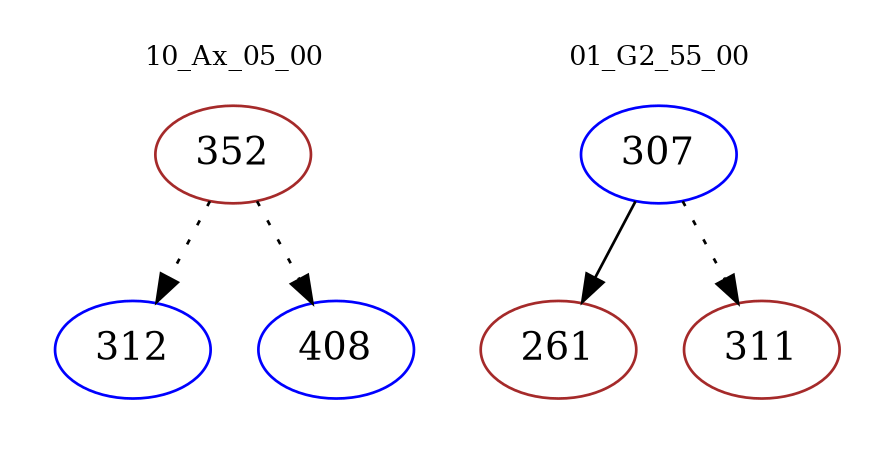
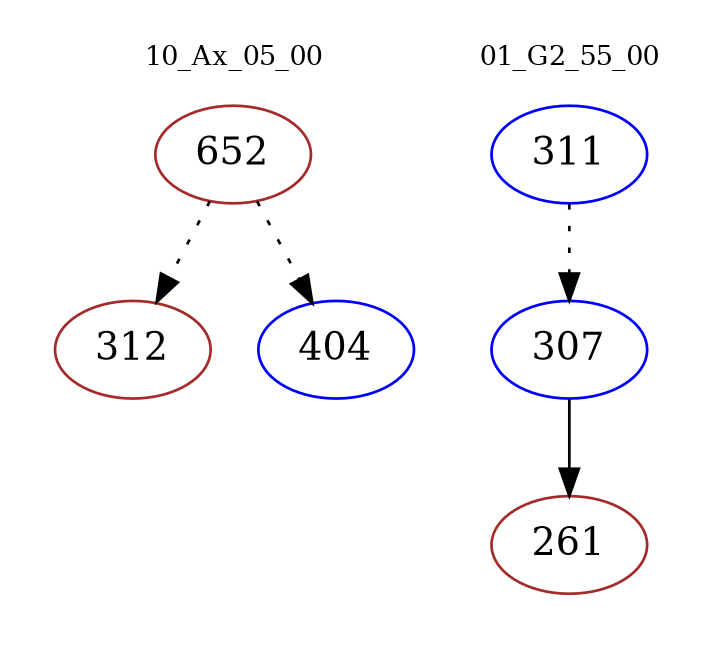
node "352": label "352" -> "652"
edge "307" -> "311": reversed
node "312": color blue -> brown
node "408": label "408" -> "404"
node "311": color brown -> blue
